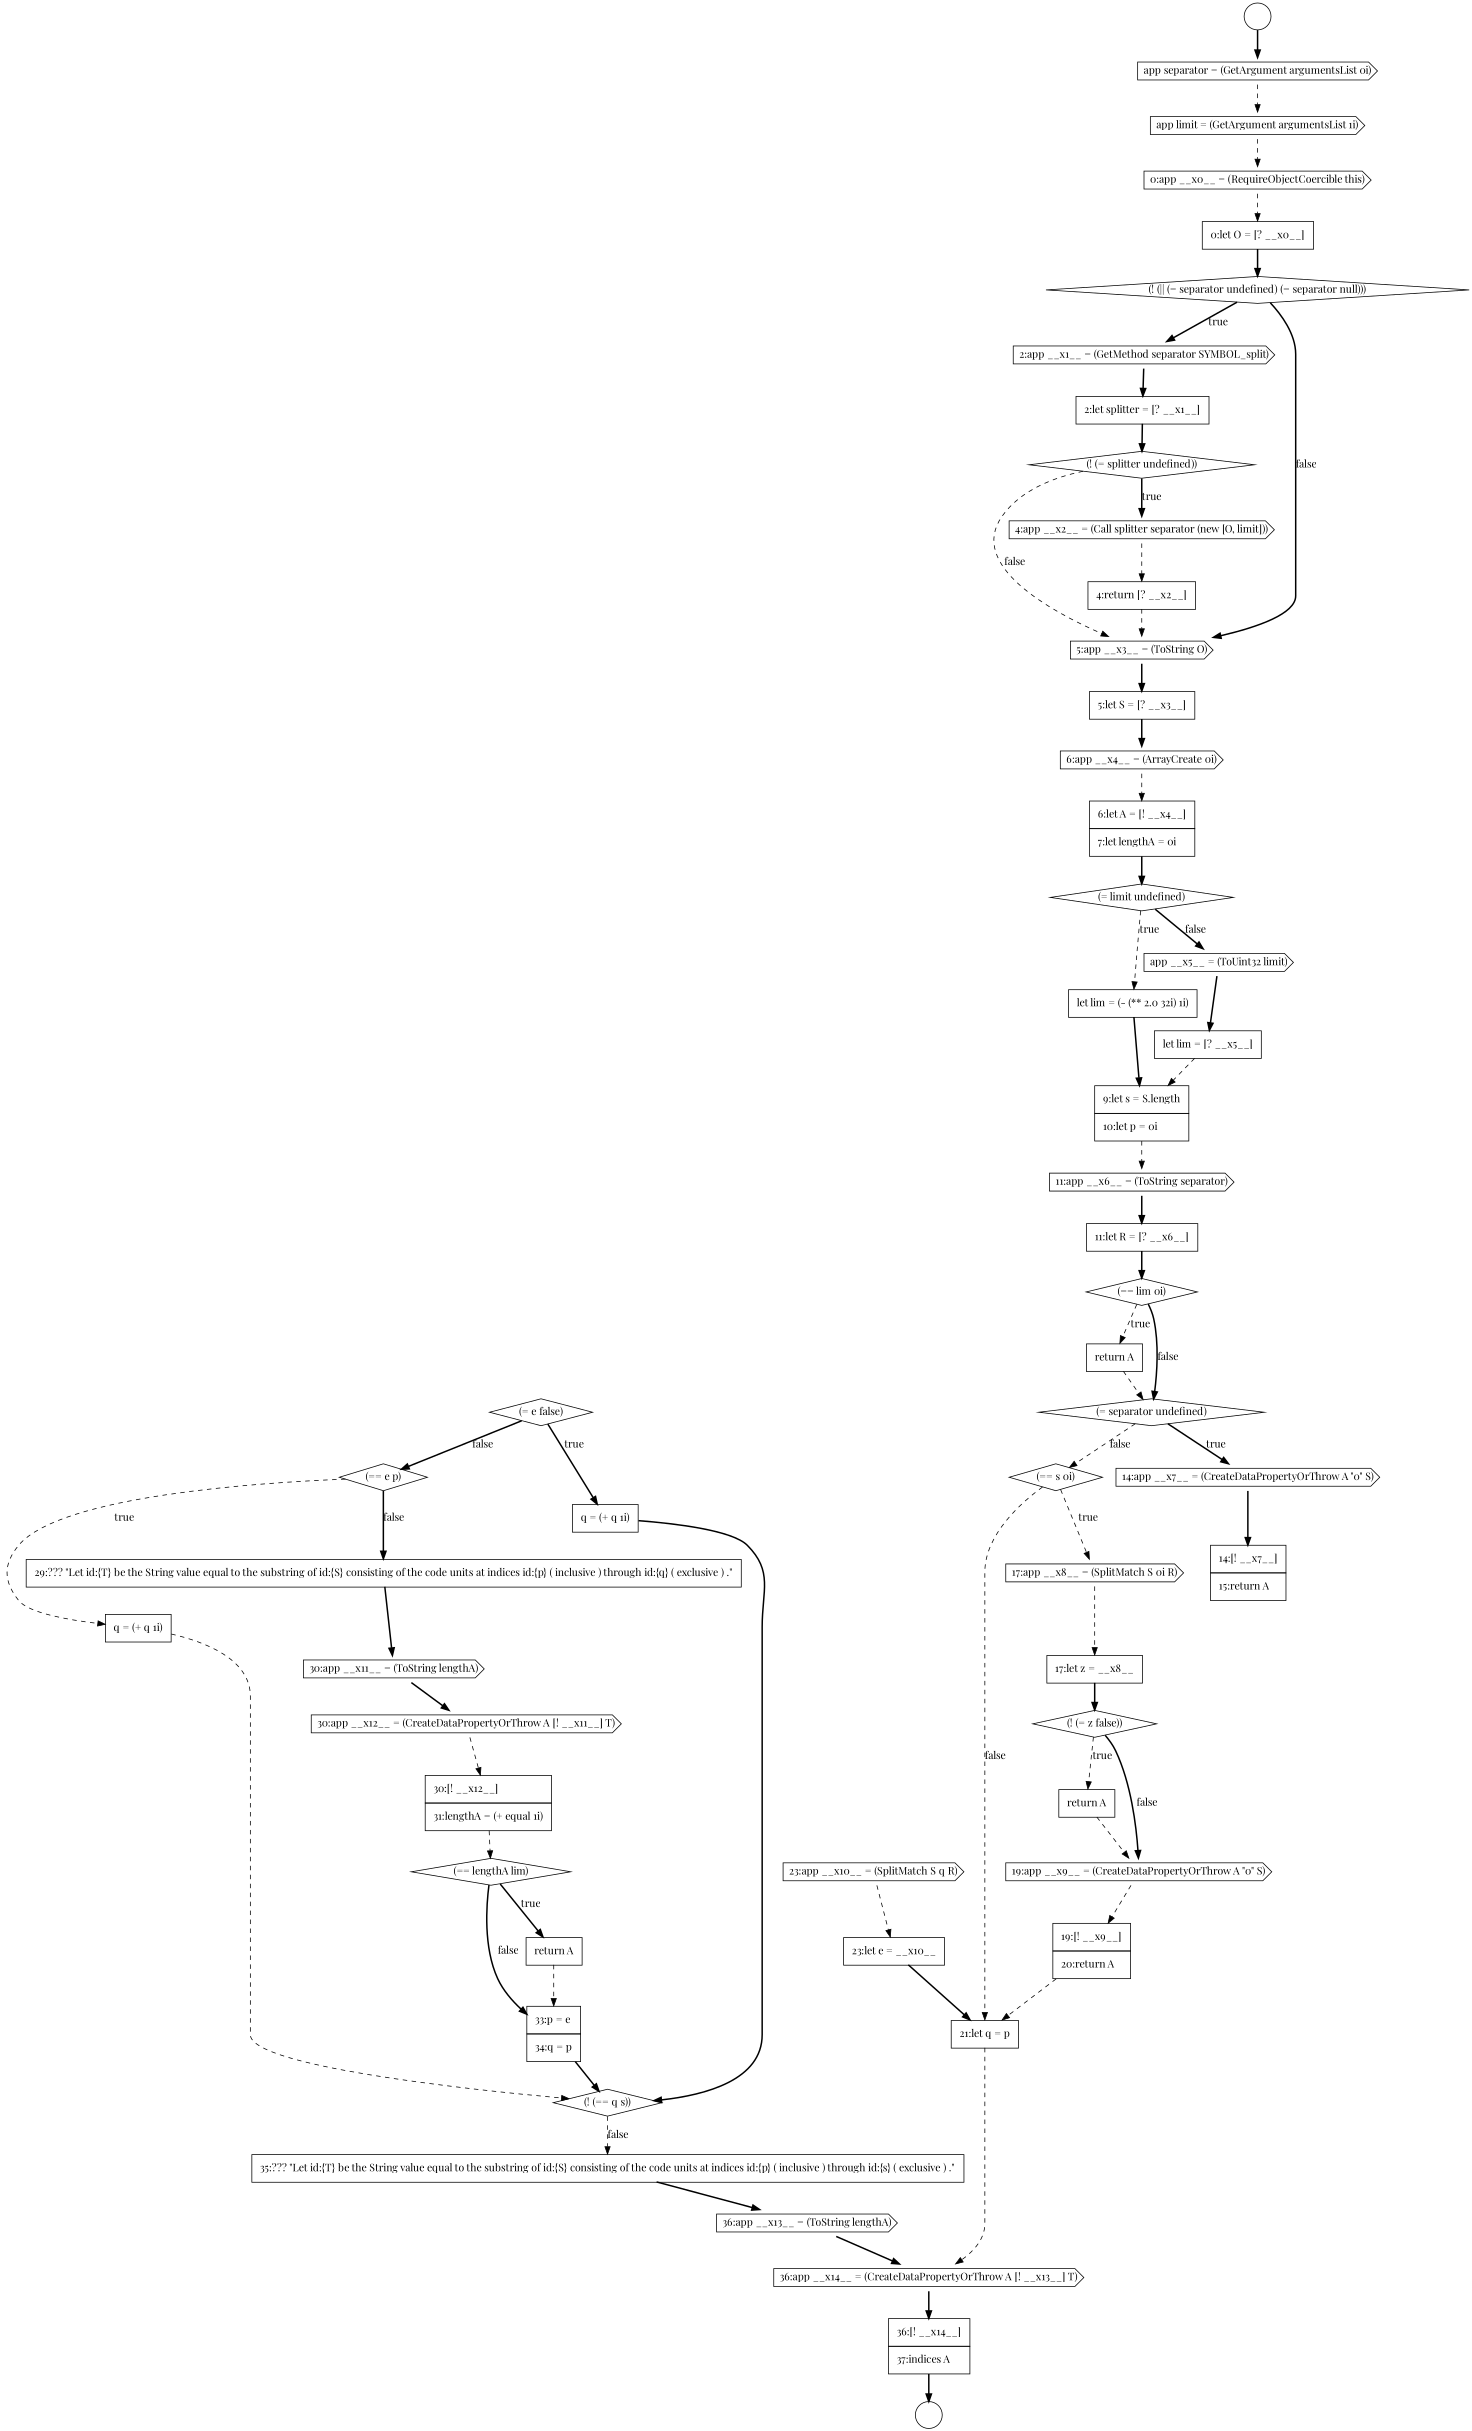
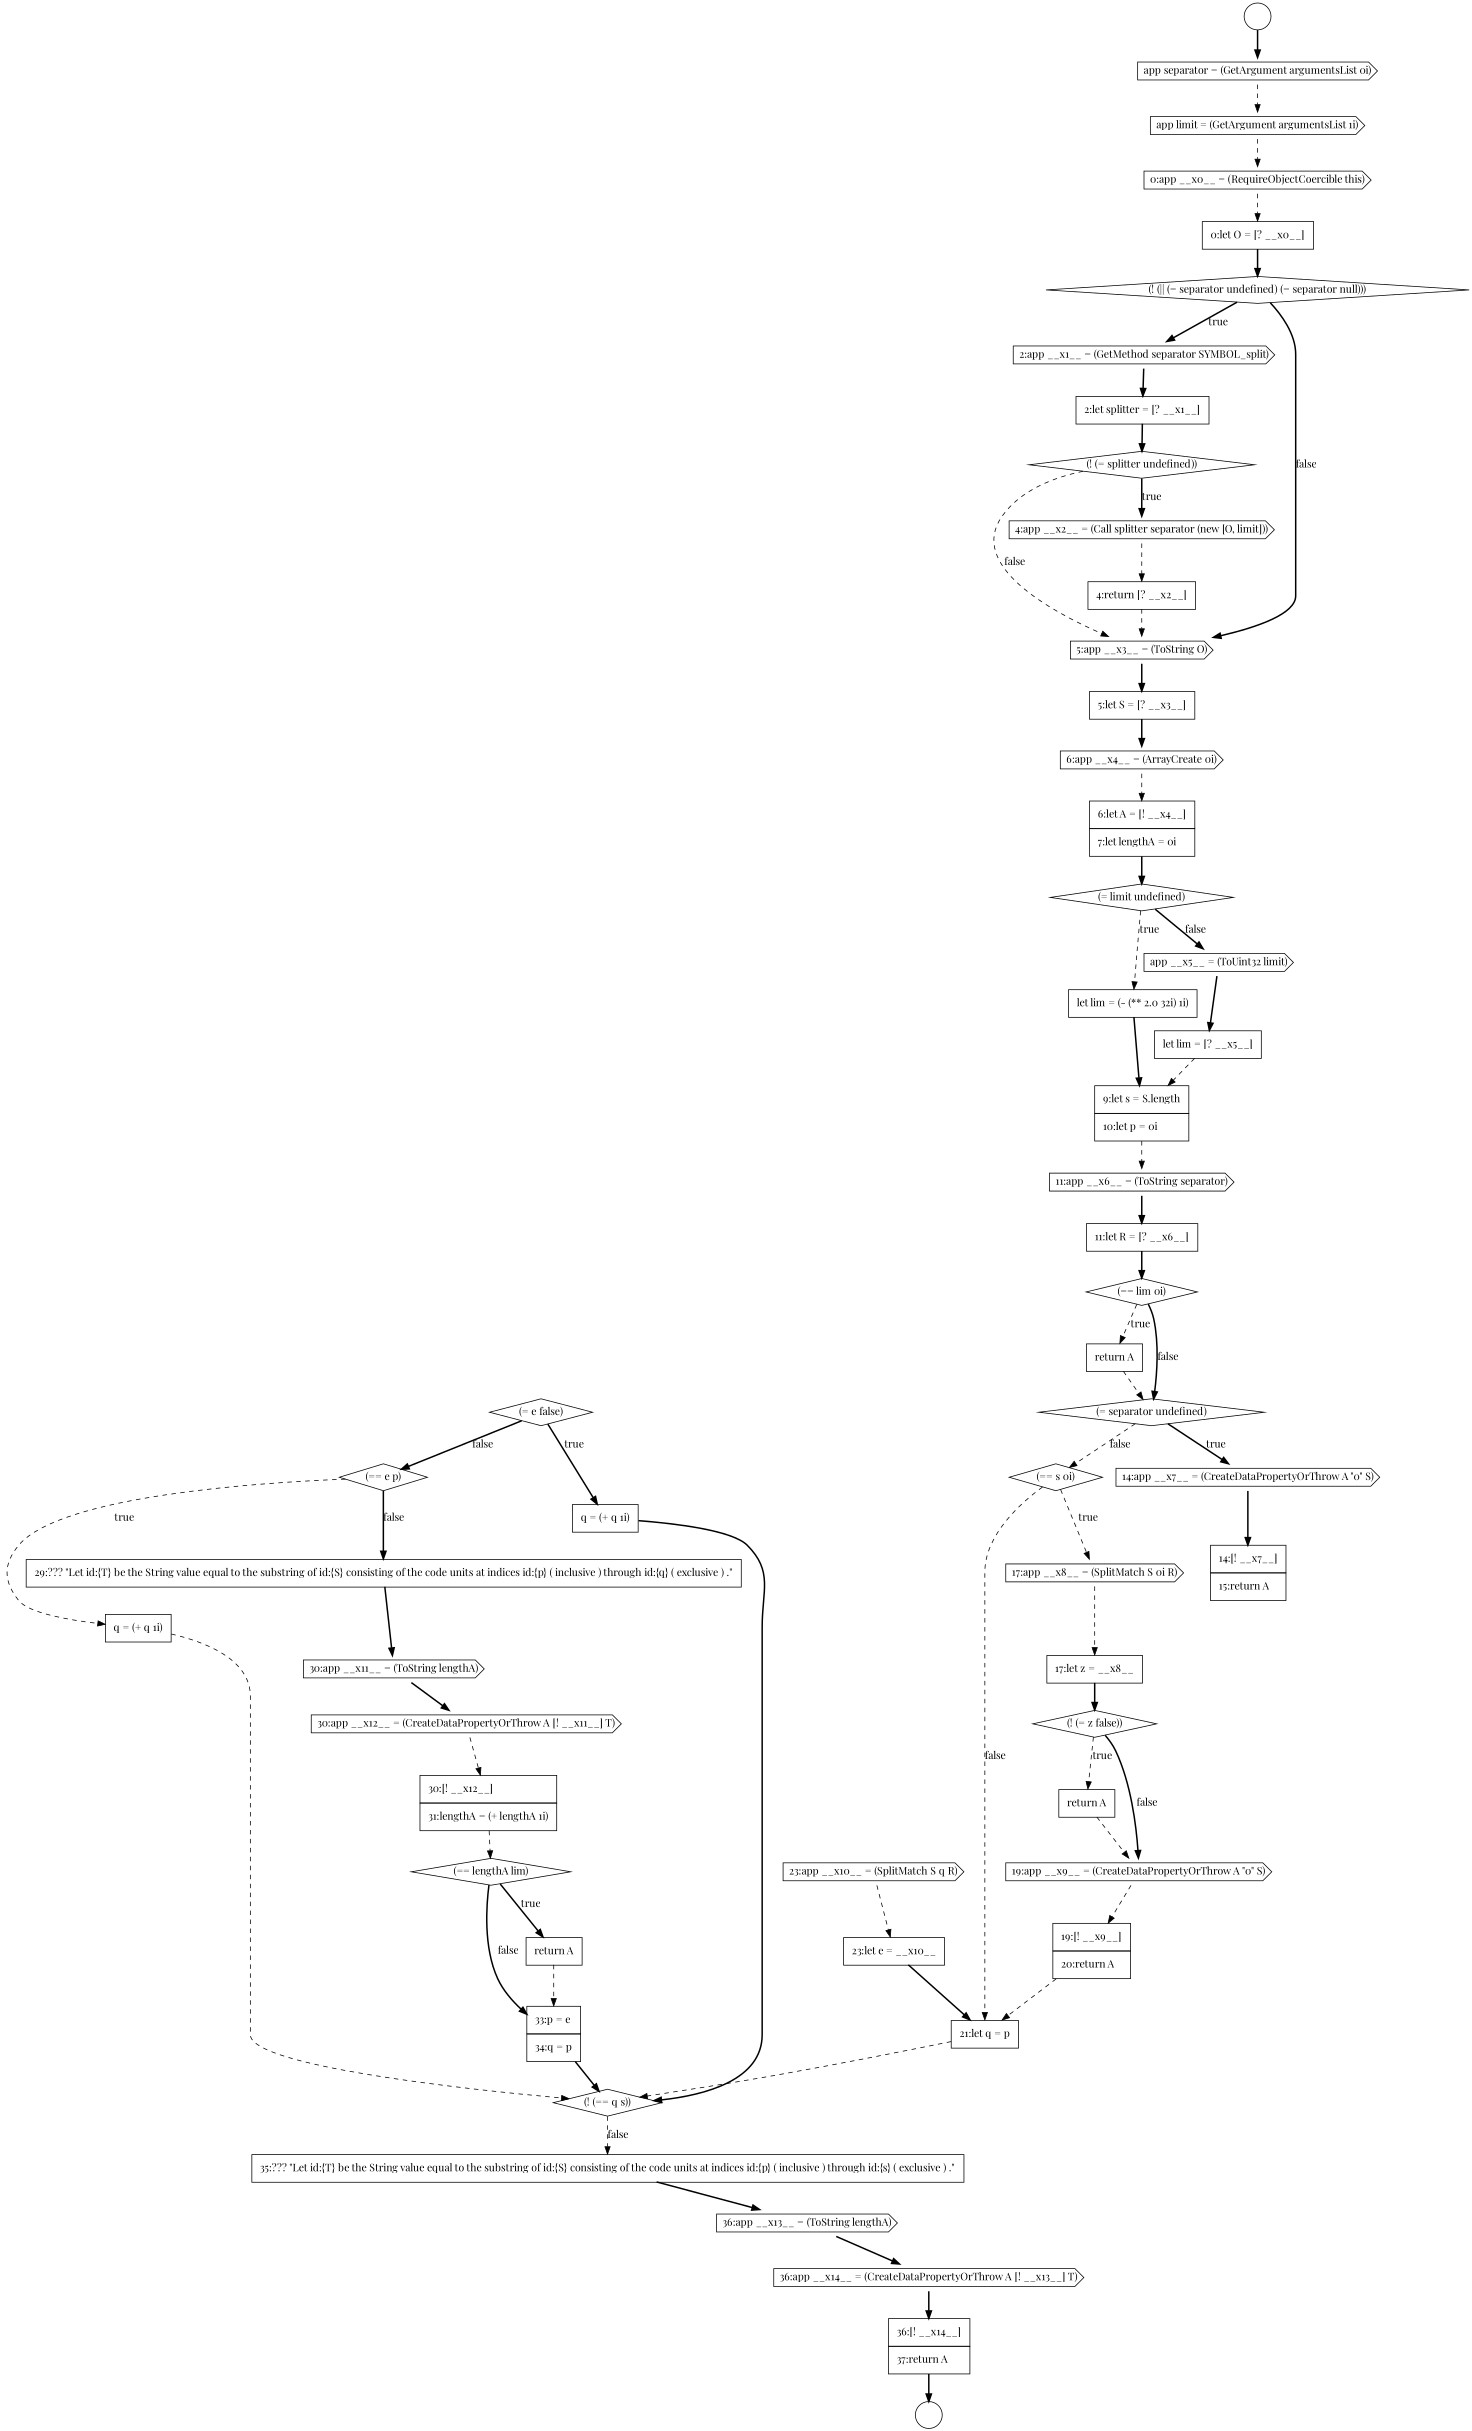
node "30:[! __x12__]": text "31:lengthA = (+ equal 1i)" -> "31:lengthA = (+ lengthA 1i)"
edge "21:let q = p" -> "36:app __x14__ = (CreateDataPropertyOrThrow A [! __x13__] T)": now "21:let q = p" -> "(! (== q s))"
node "36:[! __x14__]": text "37:indices A" -> "37:return A"
